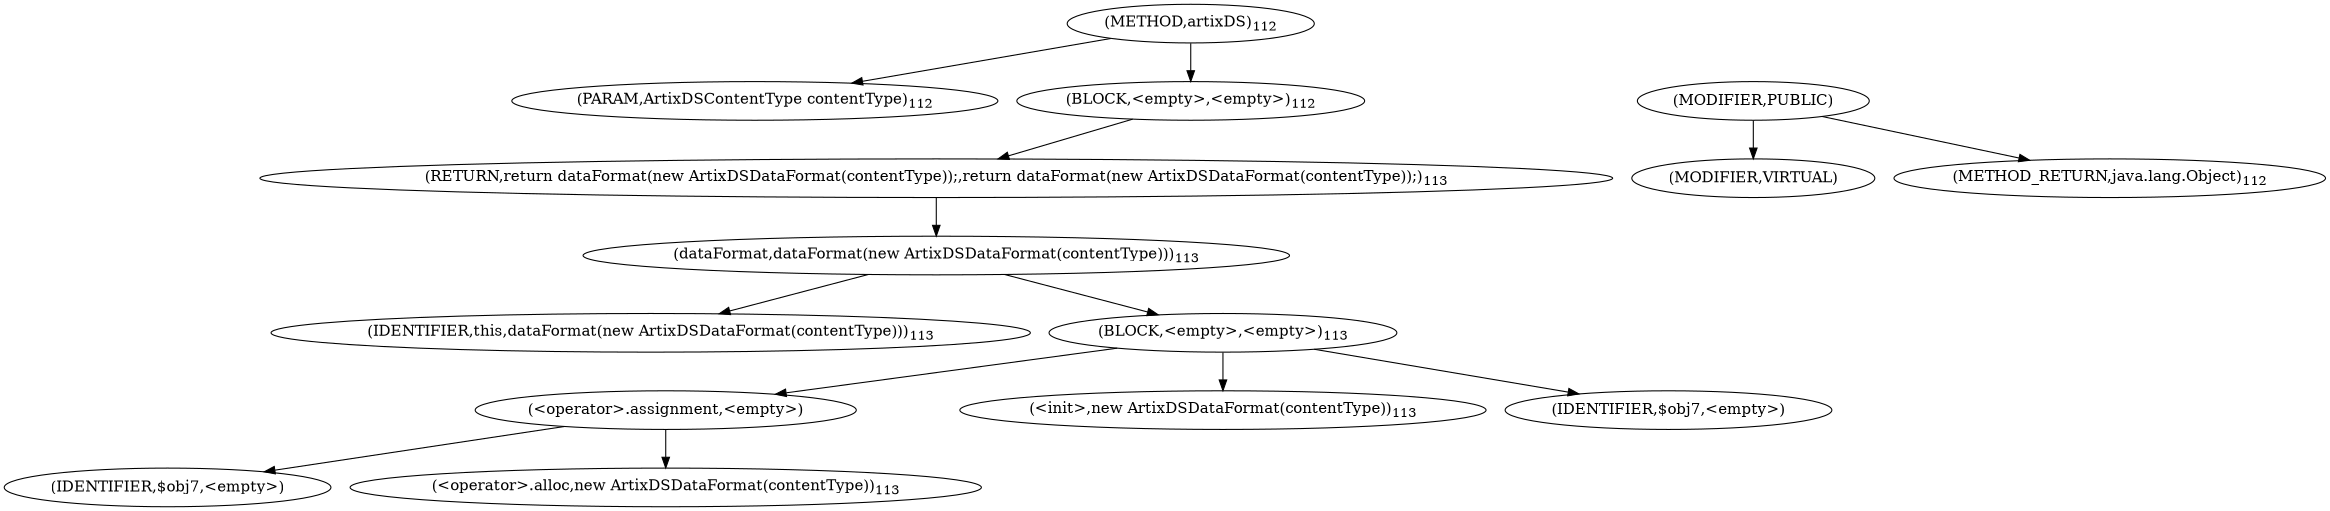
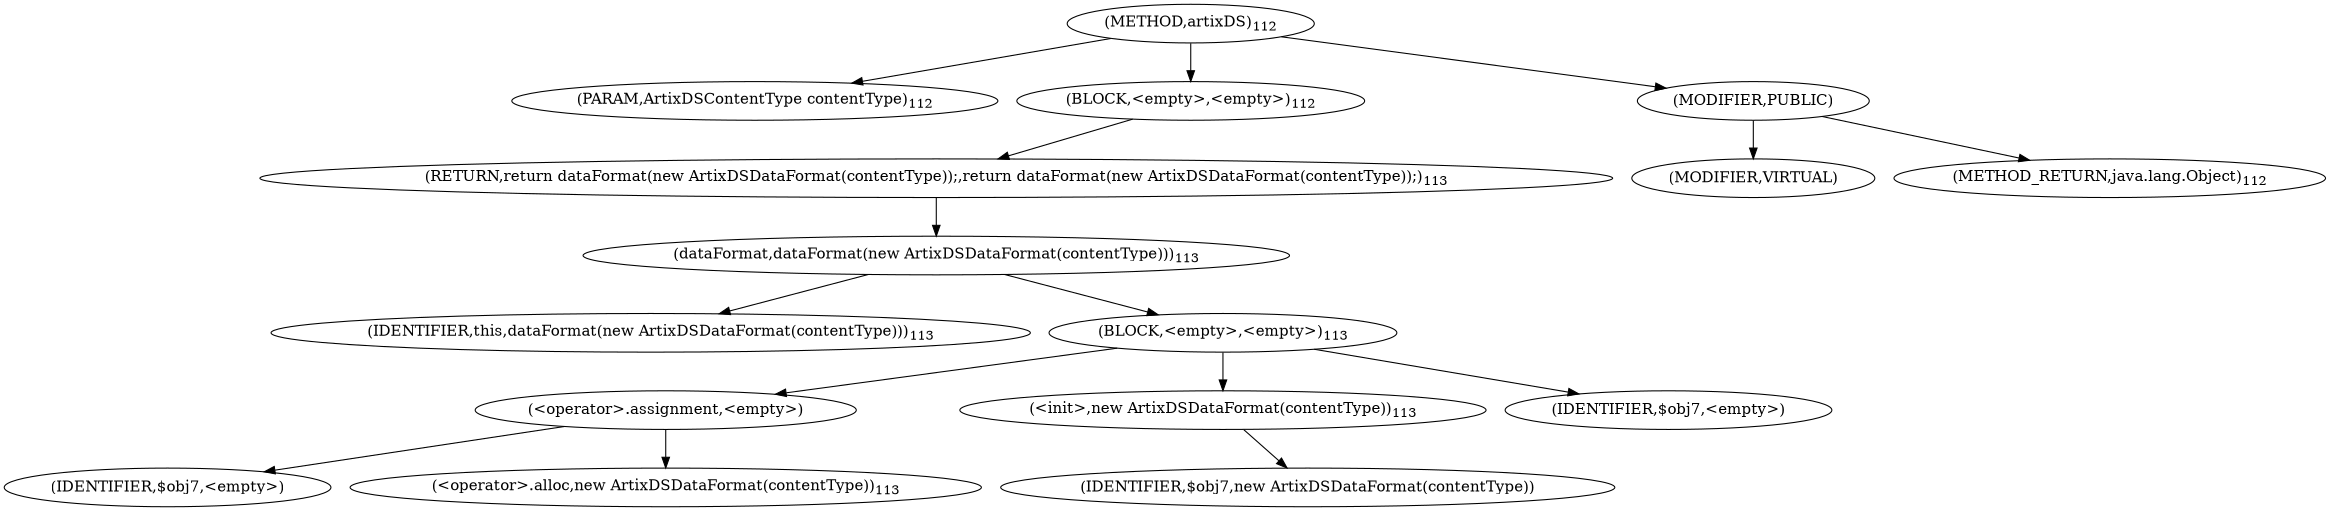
edge "(METHOD,artixDS)" -> "(MODIFIER,PUBLIC)": added
node "(IDENTIFIER,$obj7,new ArtixDSDataFormat(contentType))": added
